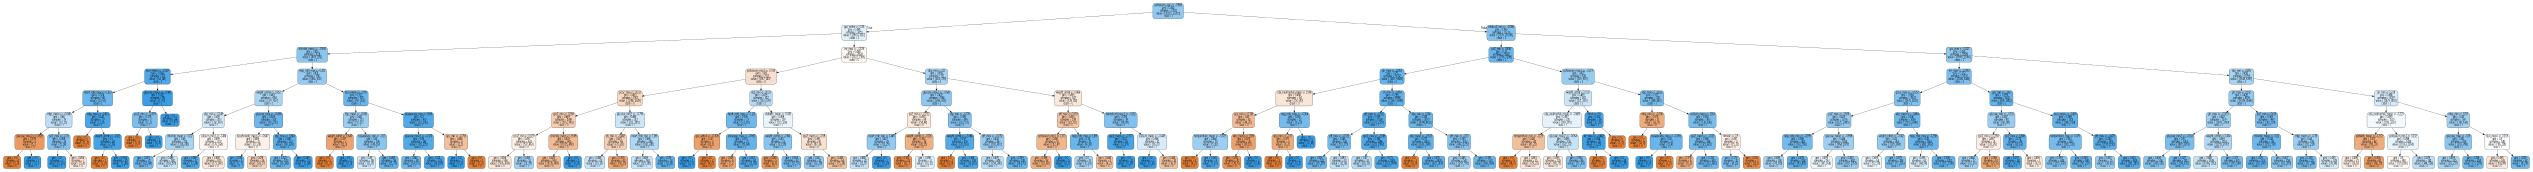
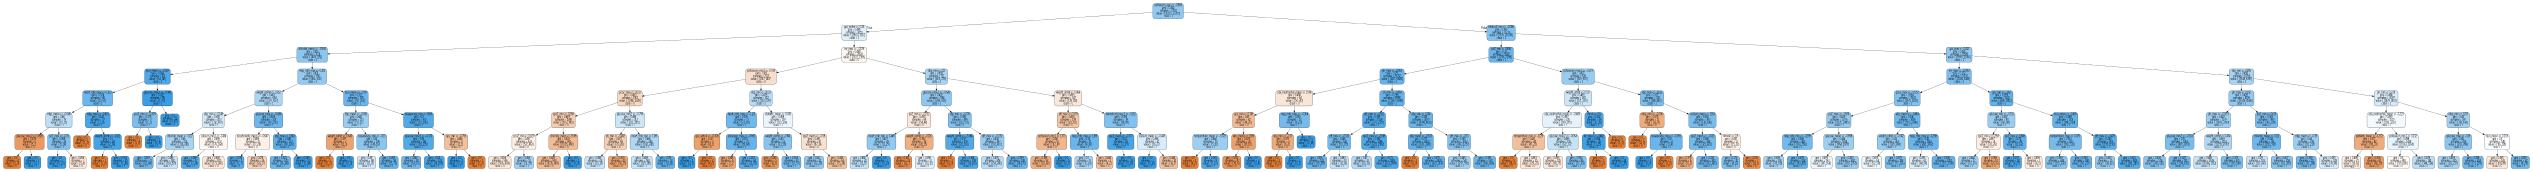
node "gini = 0.329 samples = 71 value = [22, 84] class = 1": label "gini = 0.329 samples = 71 value = [22, 84] class = 1" -> "gini = 0.329 potassium = 71 value = [22, 84] class = 1"
node "gini = 0.29 samples = 503 value = [137, 643] class = 1": fillcolor #63b2eb -> #c6e3f8
node "gini = 0.498 samples = 21 value = [16, 14] class = 0": label "gini = 0.498 samples = 21 value = [16, 14] class = 0" -> "gini = 0.498 samples = 21 value = [16, 14] aniongap = 0"
